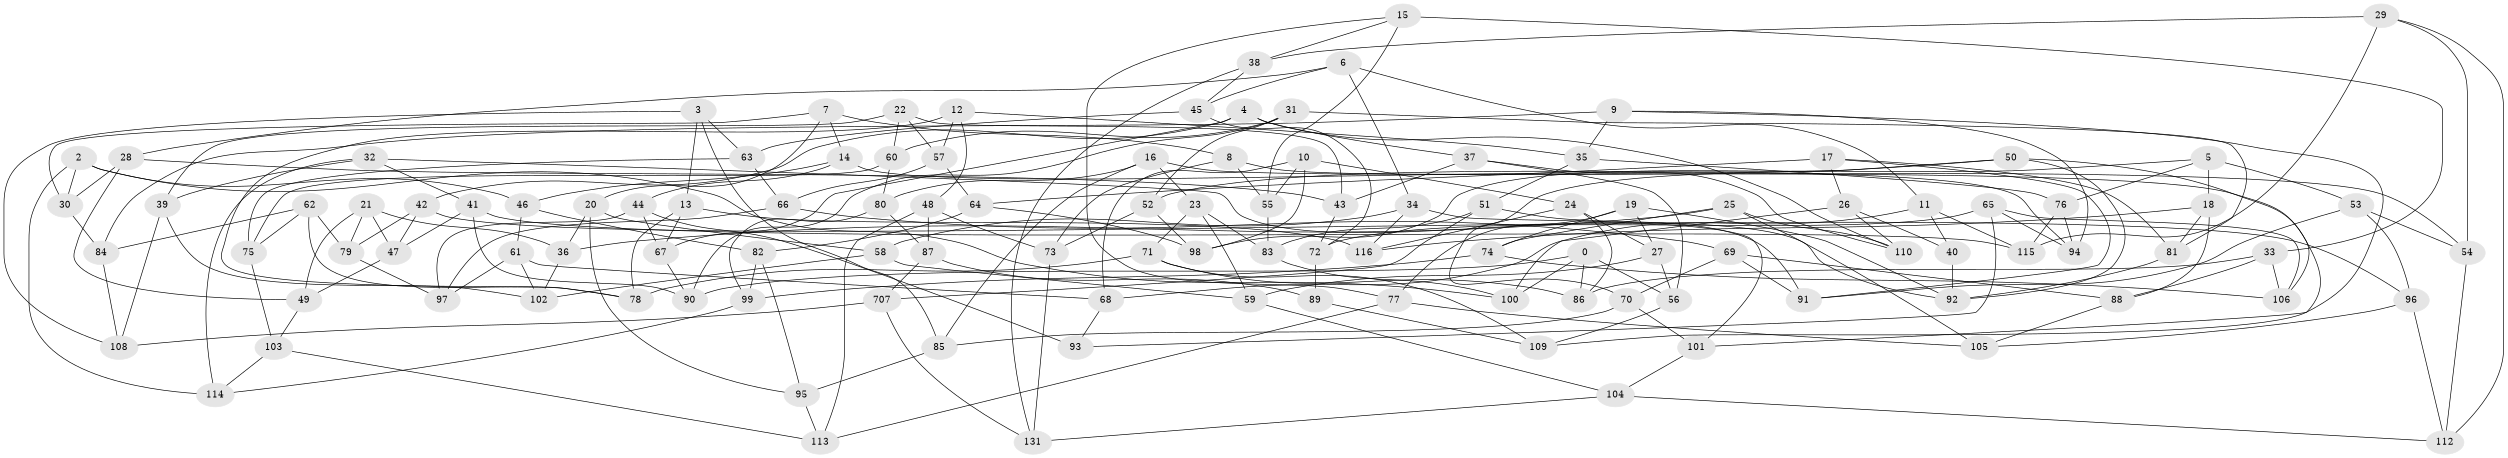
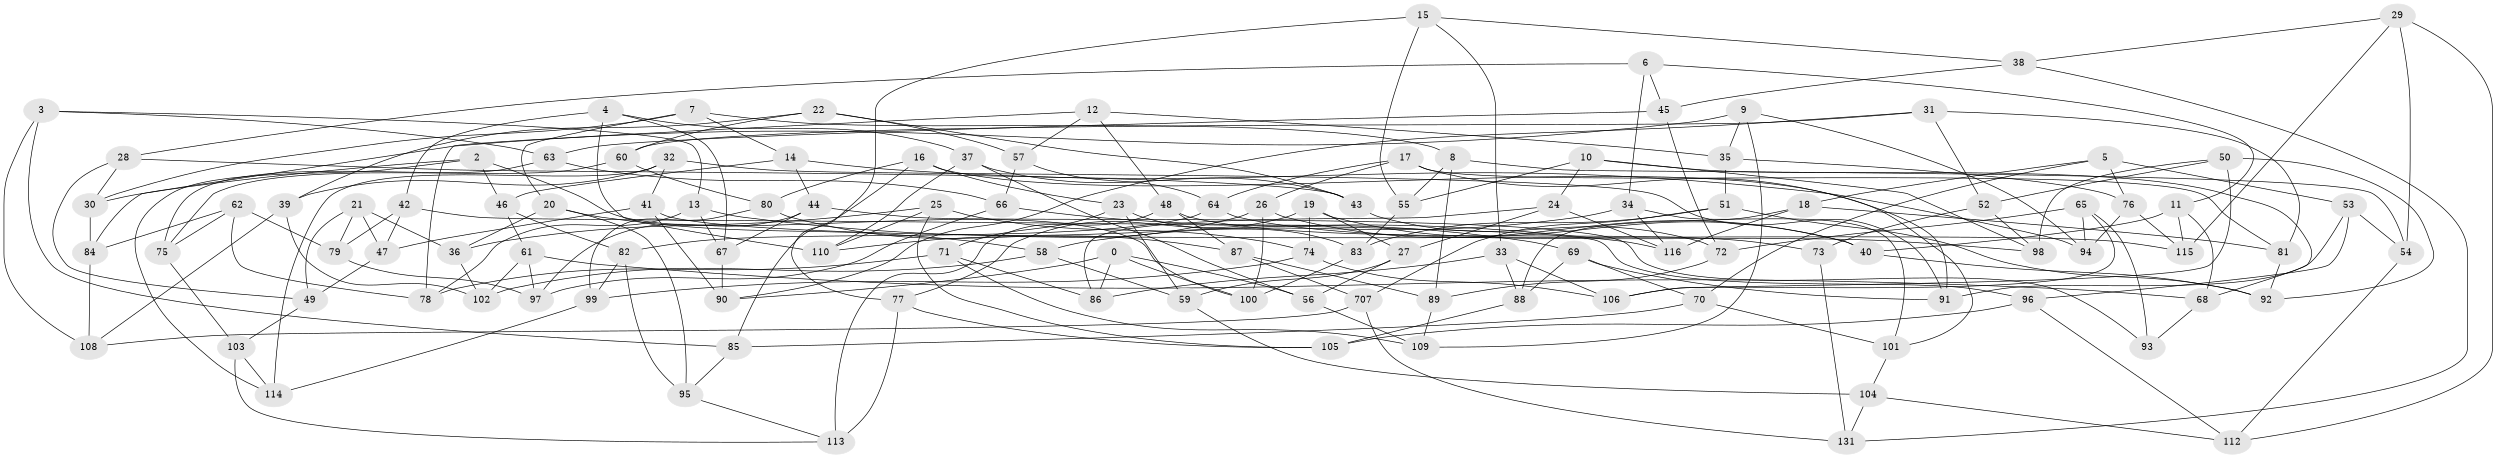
edge "8" -- "73": now "8" -- "89"
edge "19" -- "92": now "19" -- "40"
